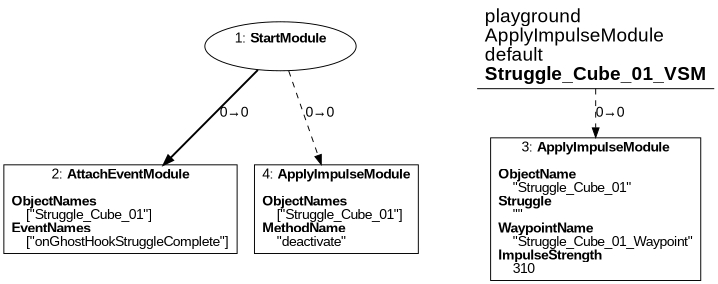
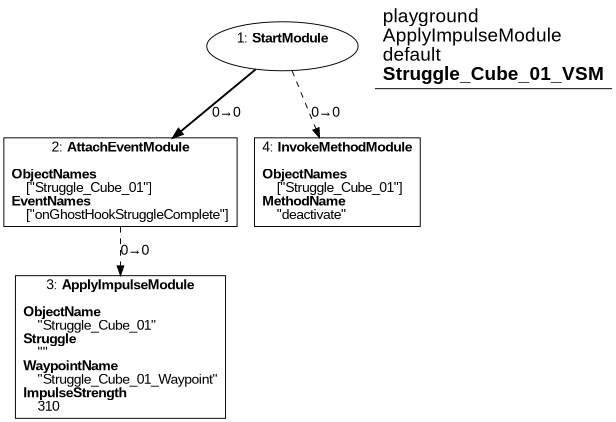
edge "playground" -> "3:": now "2:" -> "3:"
node "4:": text "ApplyImpulseModule" -> "InvokeMethodModule"
